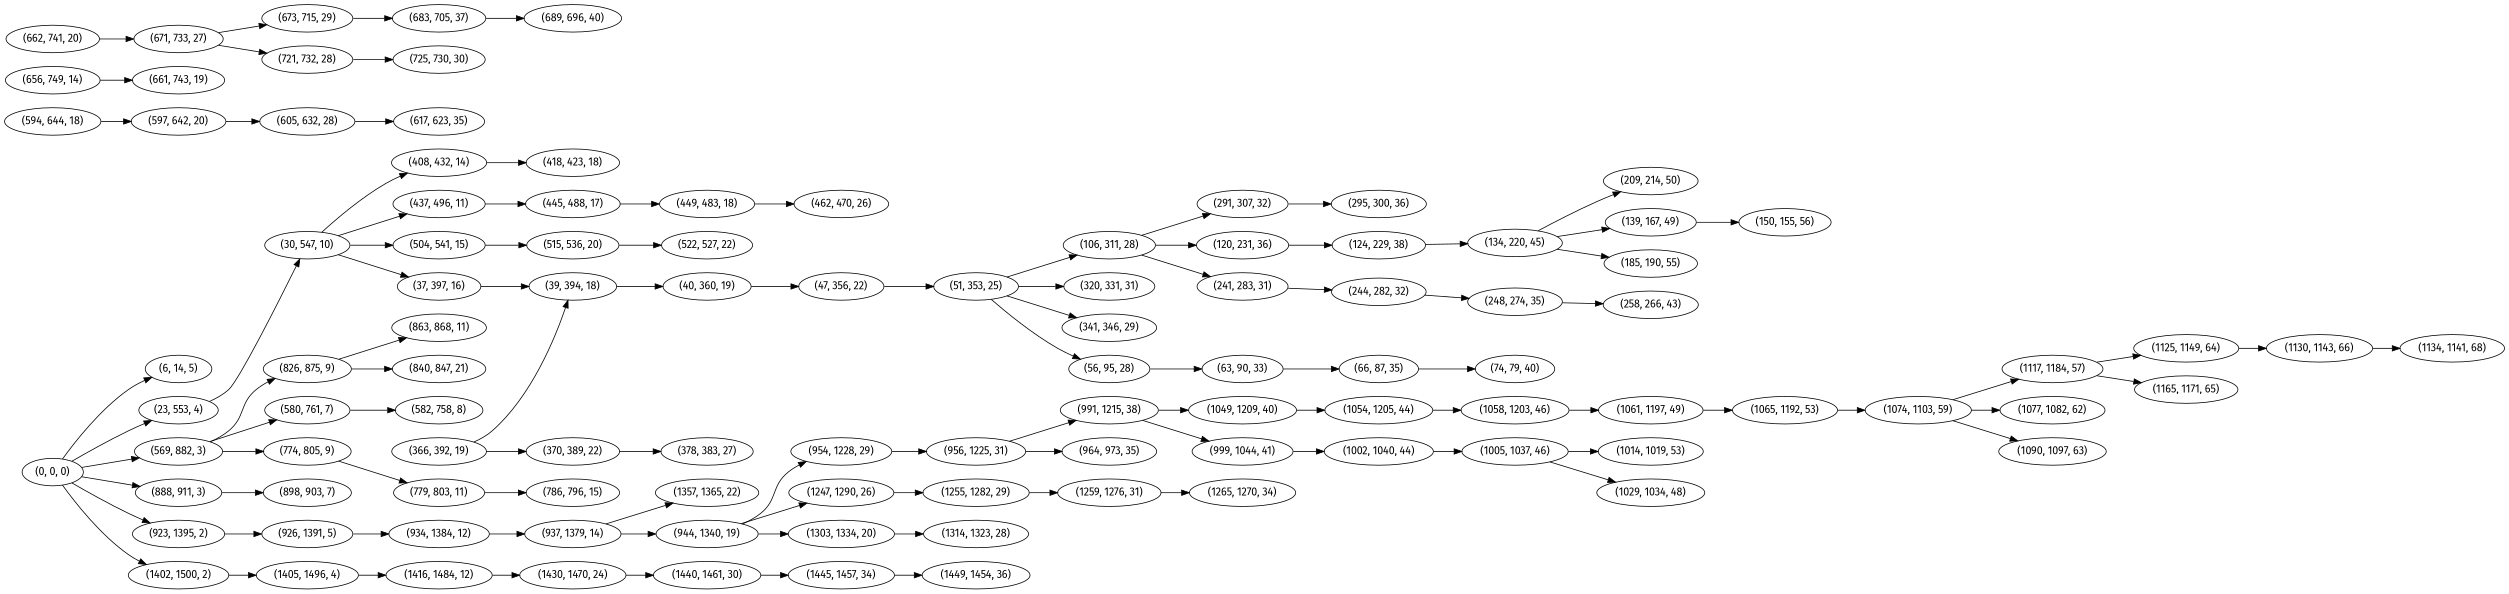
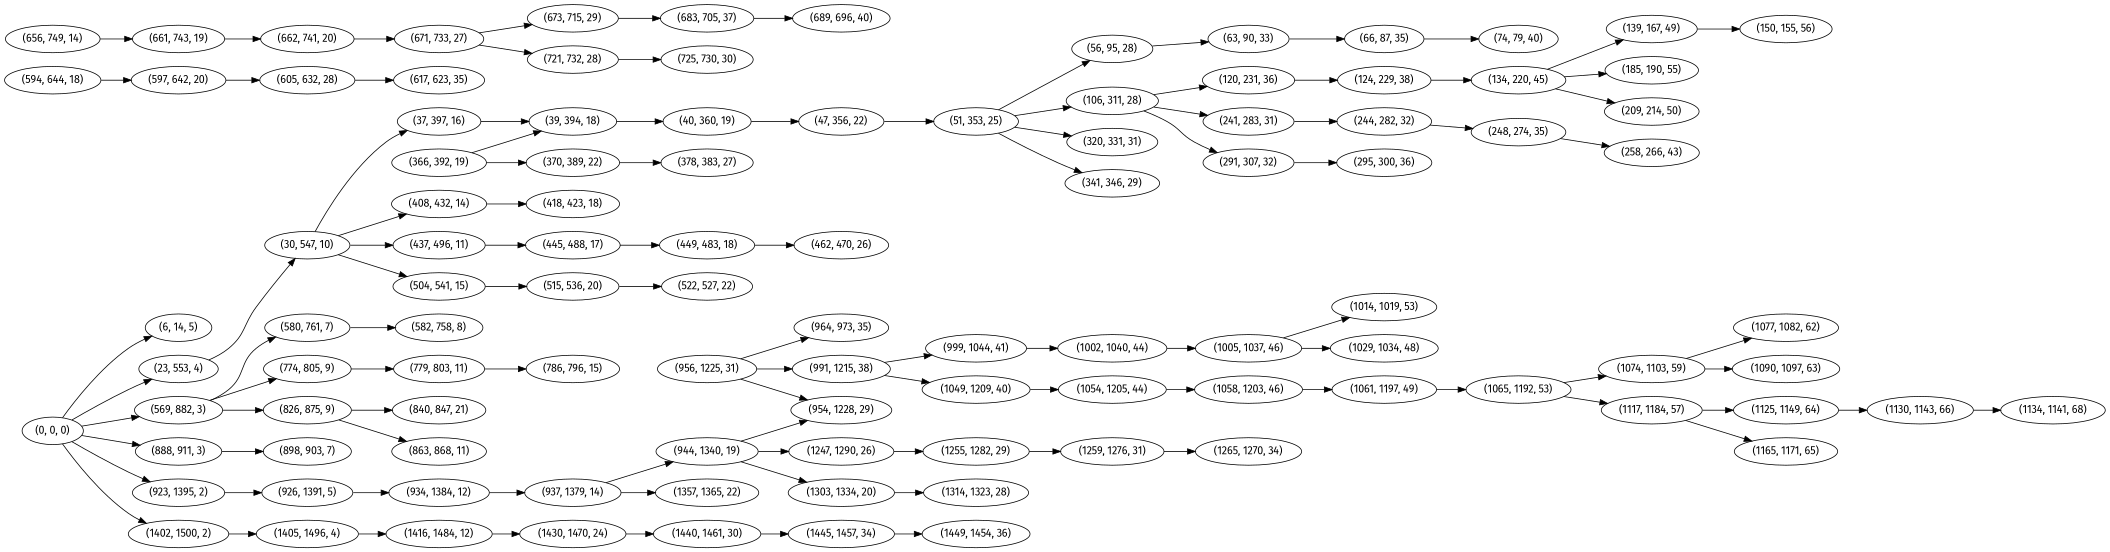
edge "(661, 743, 19)" -> "(662, 741, 20)": added
edge "(1074, 1103, 59)" -> "(1117, 1184, 57)": now "(1065, 1192, 53)" -> "(1117, 1184, 57)"
edge "(954, 1228, 29)" -> "(956, 1225, 31)": reversed
